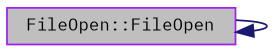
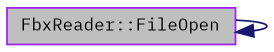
node "FileOpen::FileOpen": label "FileOpen::FileOpen" -> "FbxReader::FileOpen"
